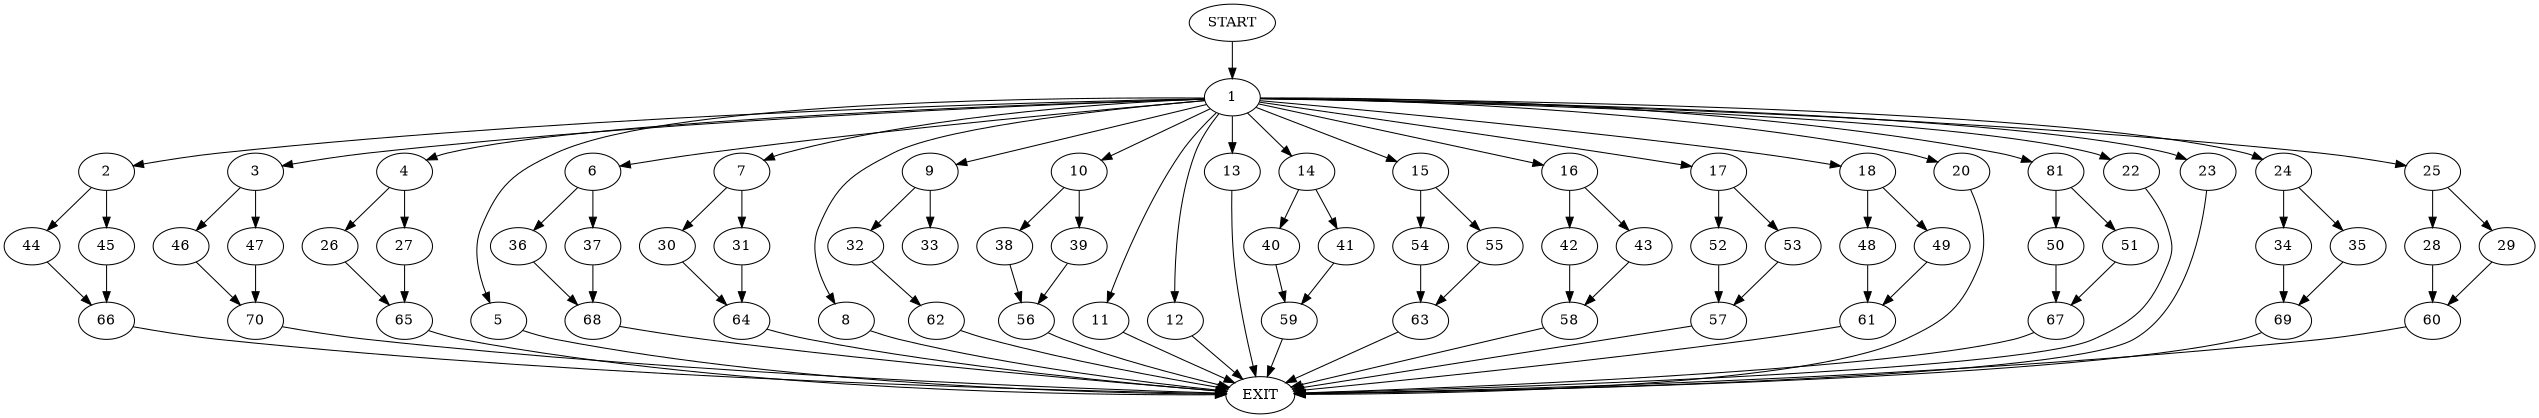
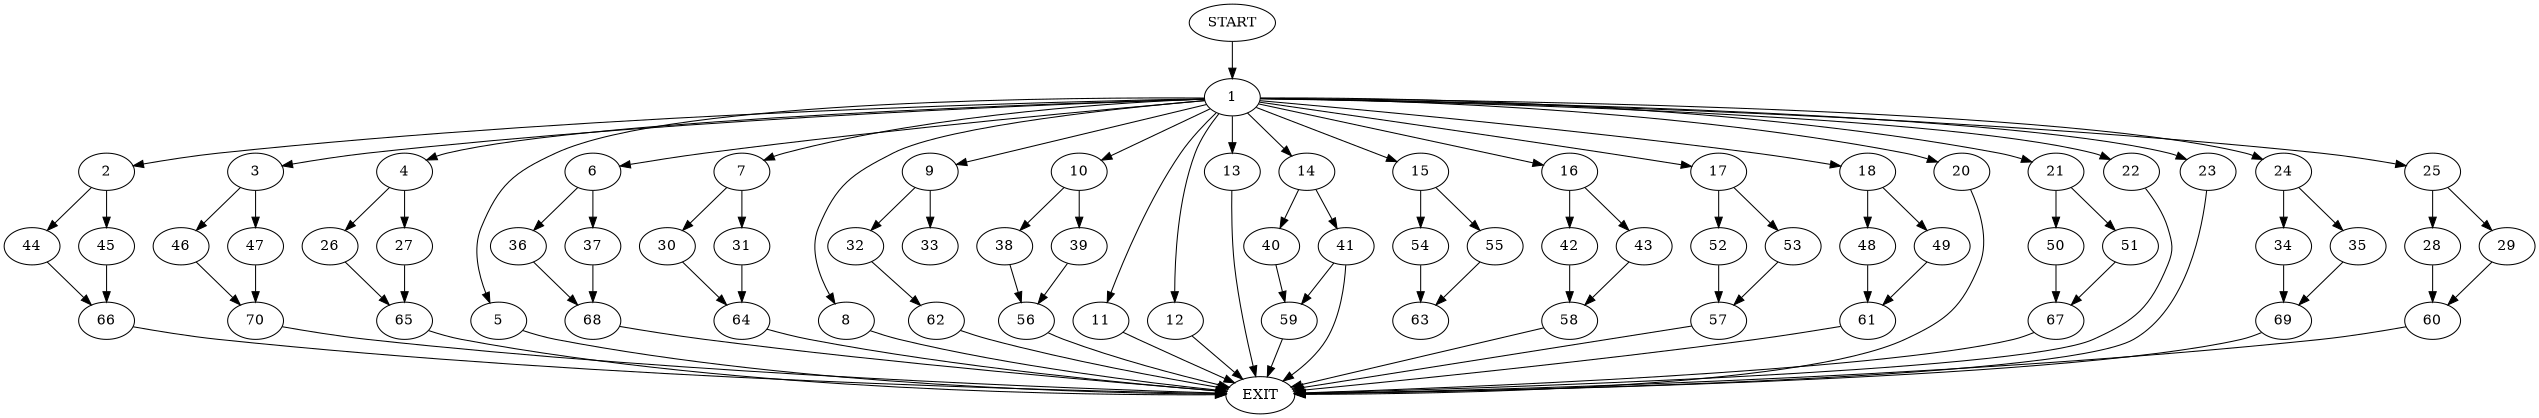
node "81": label "81" -> "21"
edge "63" -> "EXIT": now "41" -> "EXIT"
